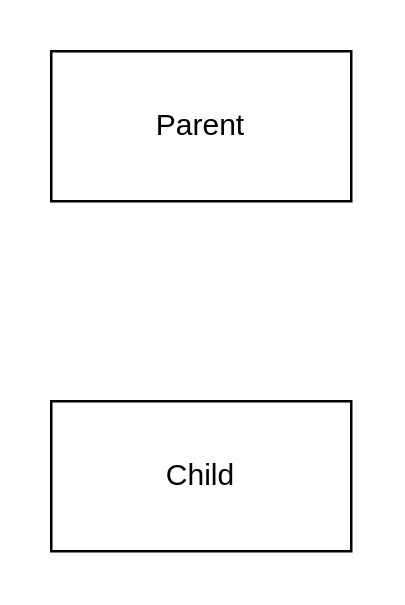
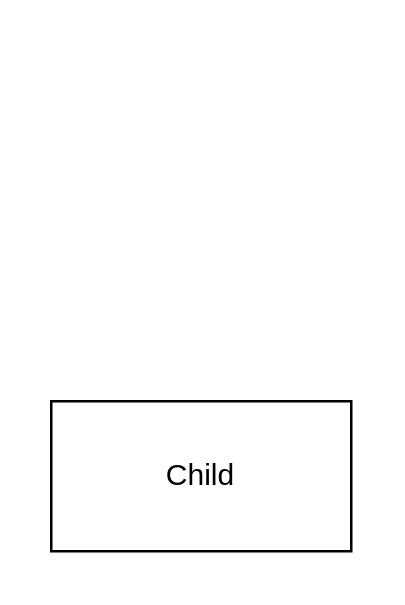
node "Parent": removed
